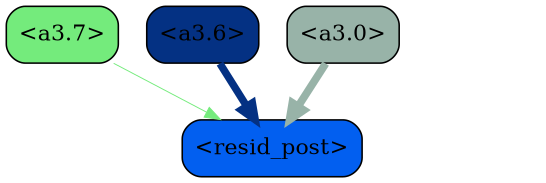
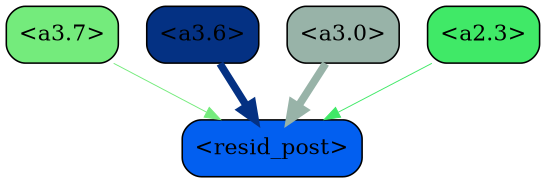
node "<a2.3>": added
